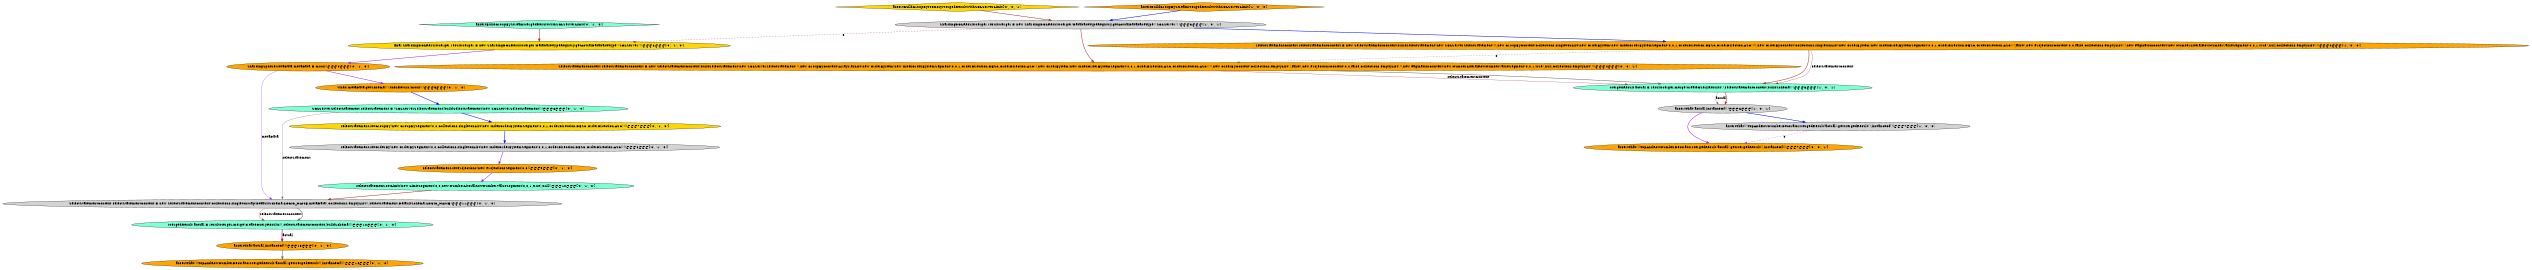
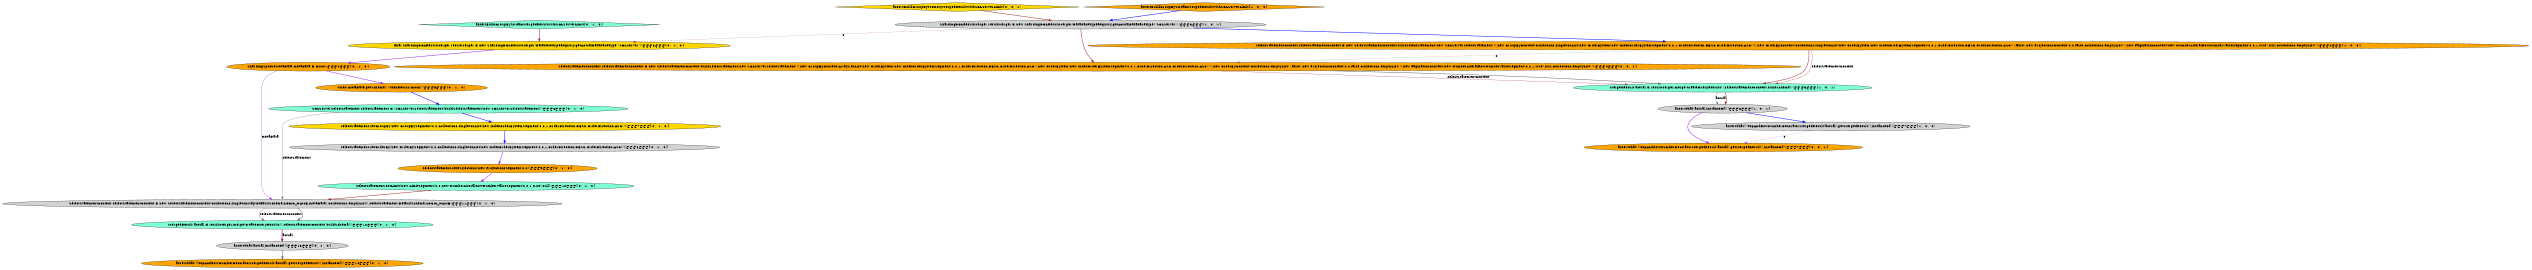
node "assertThat(actual,instanceOf())@@@13@@@['0', '1', '0']": fillcolor orange -> lightgrey
